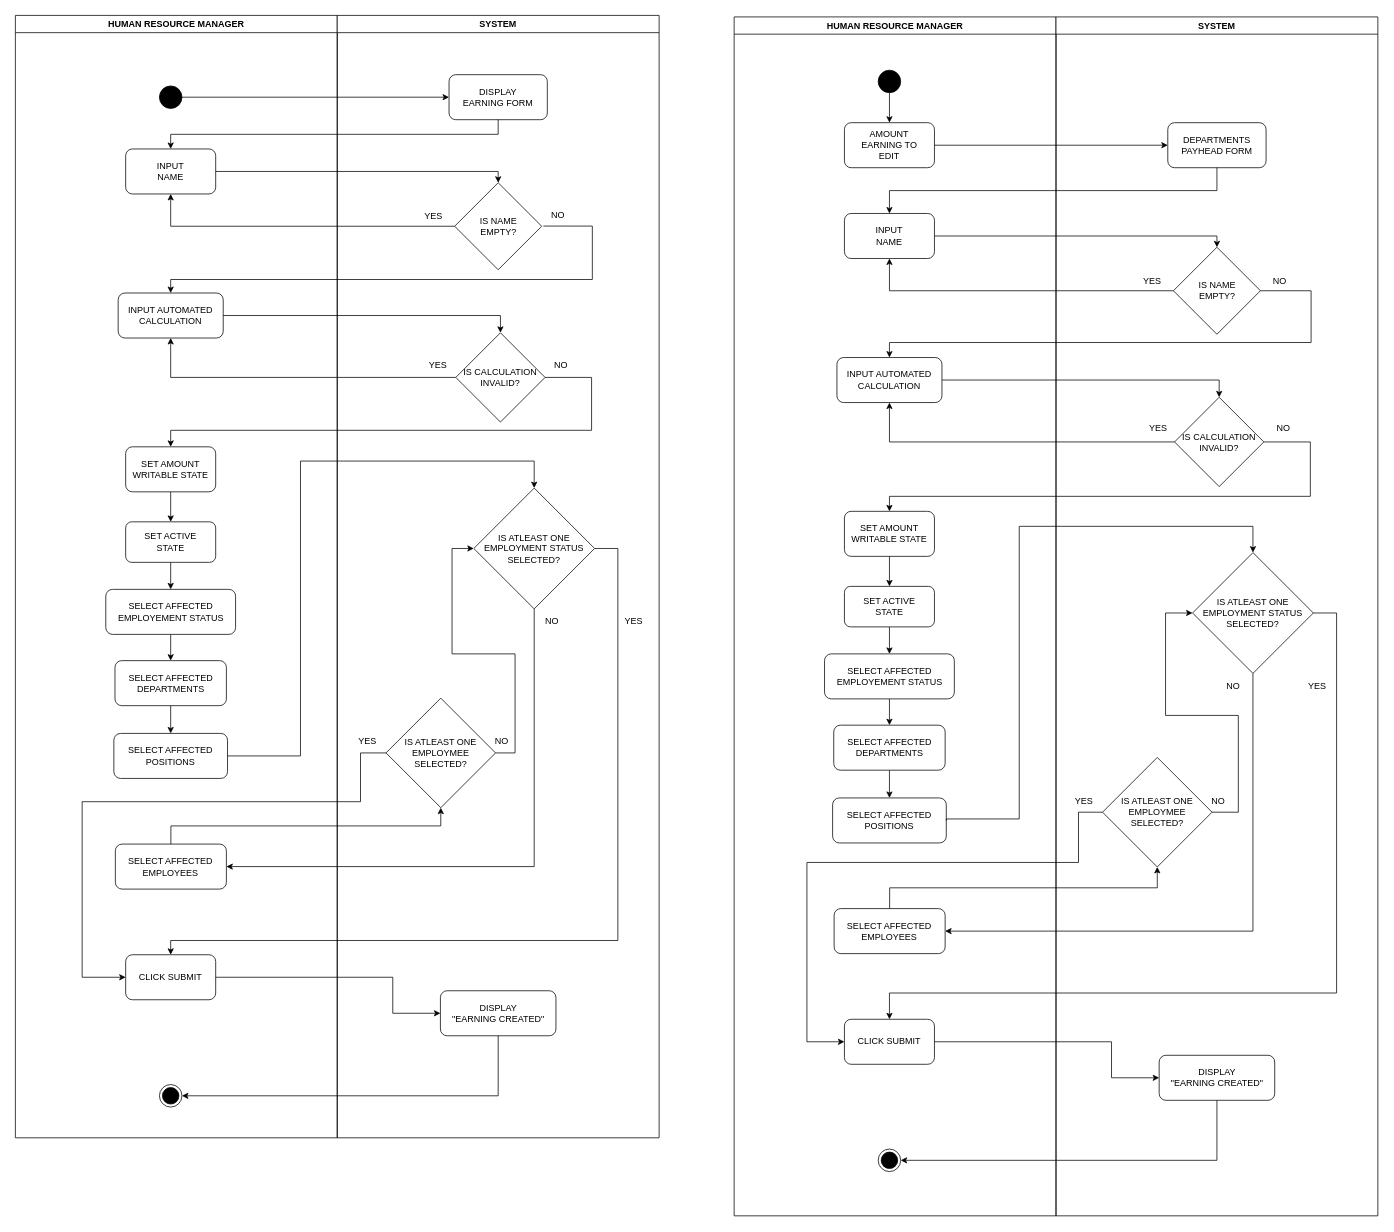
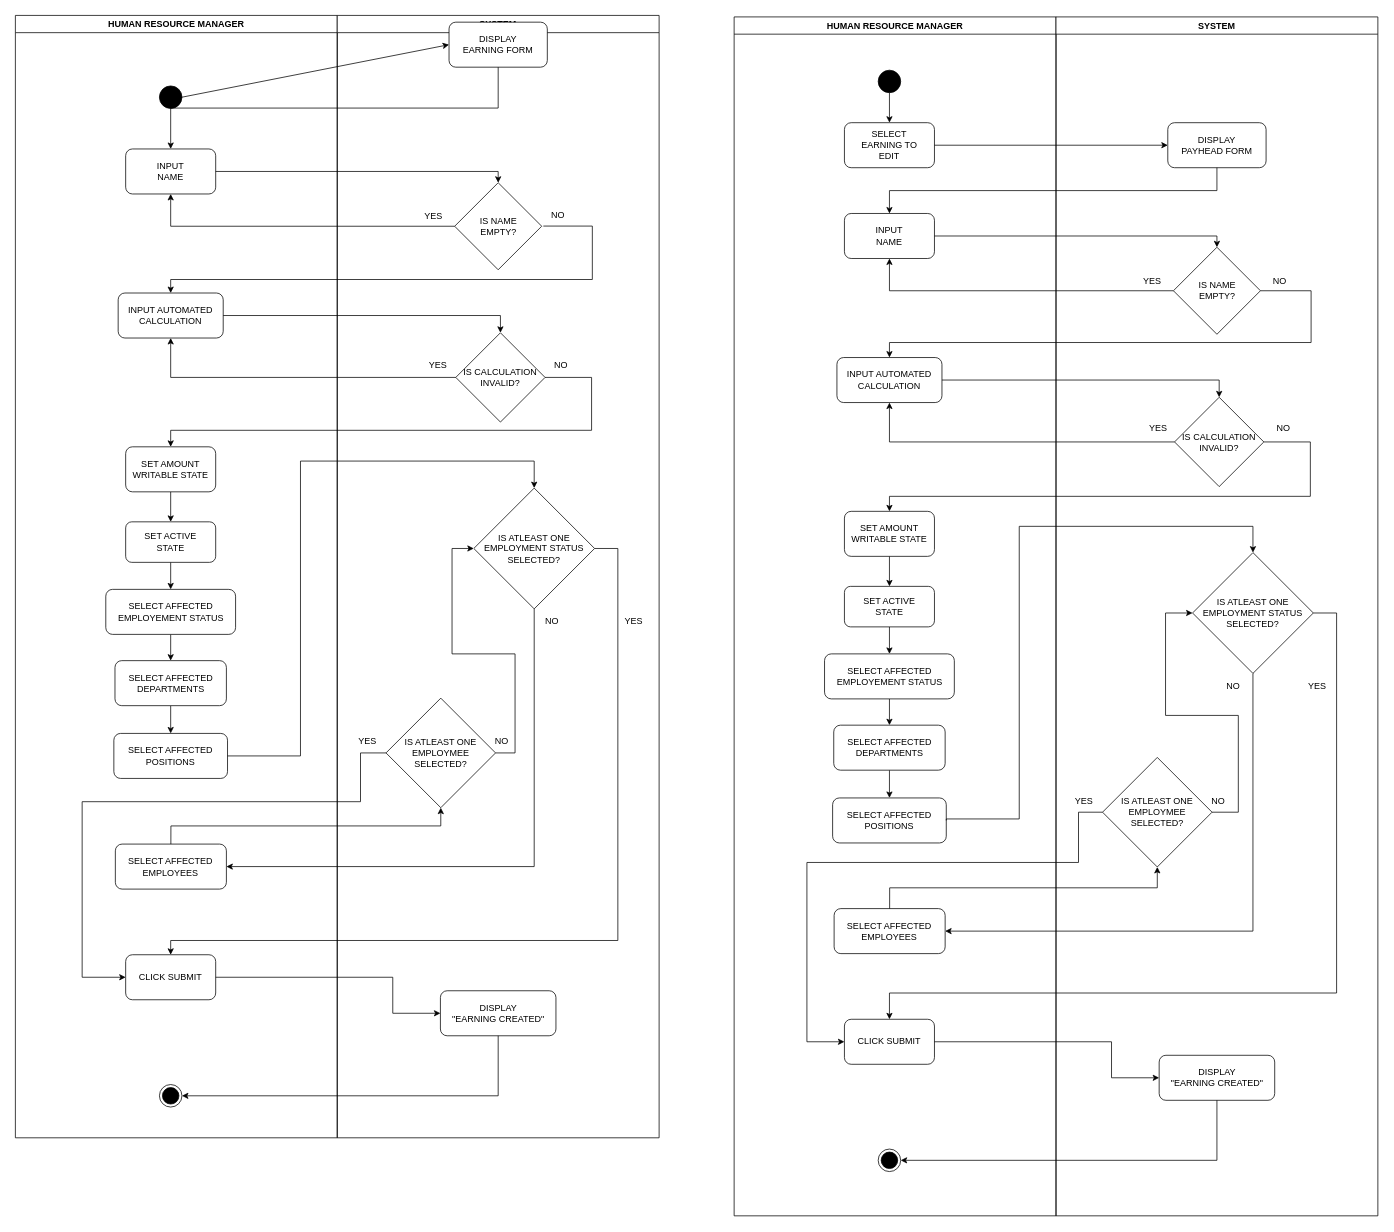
node "DISPLAY EARNING FORM": moved (498, 97) -> (498, 45)
node "AMOUNT EARNING TO EDIT": label "AMOUNT EARNING TO EDIT" -> "SELECT EARNING TO EDIT"
node "DEPARTMENTS PAYHEAD FORM": label "DEPARTMENTS PAYHEAD FORM" -> "DISPLAY PAYHEAD FORM"
